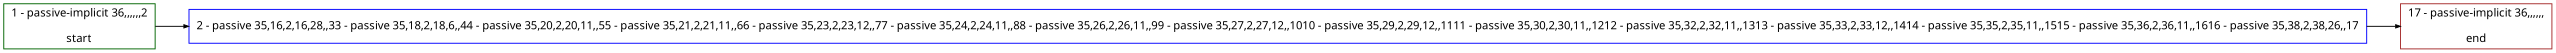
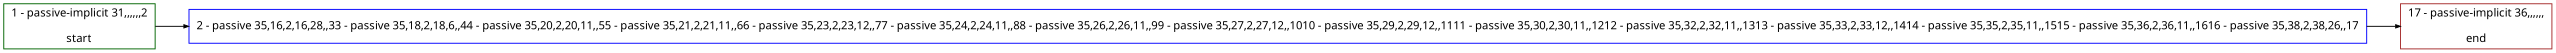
node "1 - passive-implicit 36,,,,,,2 start": label "1 - passive-implicit 36,,,,,,2 start" -> "1 - passive-implicit 31,,,,,,2 start"
